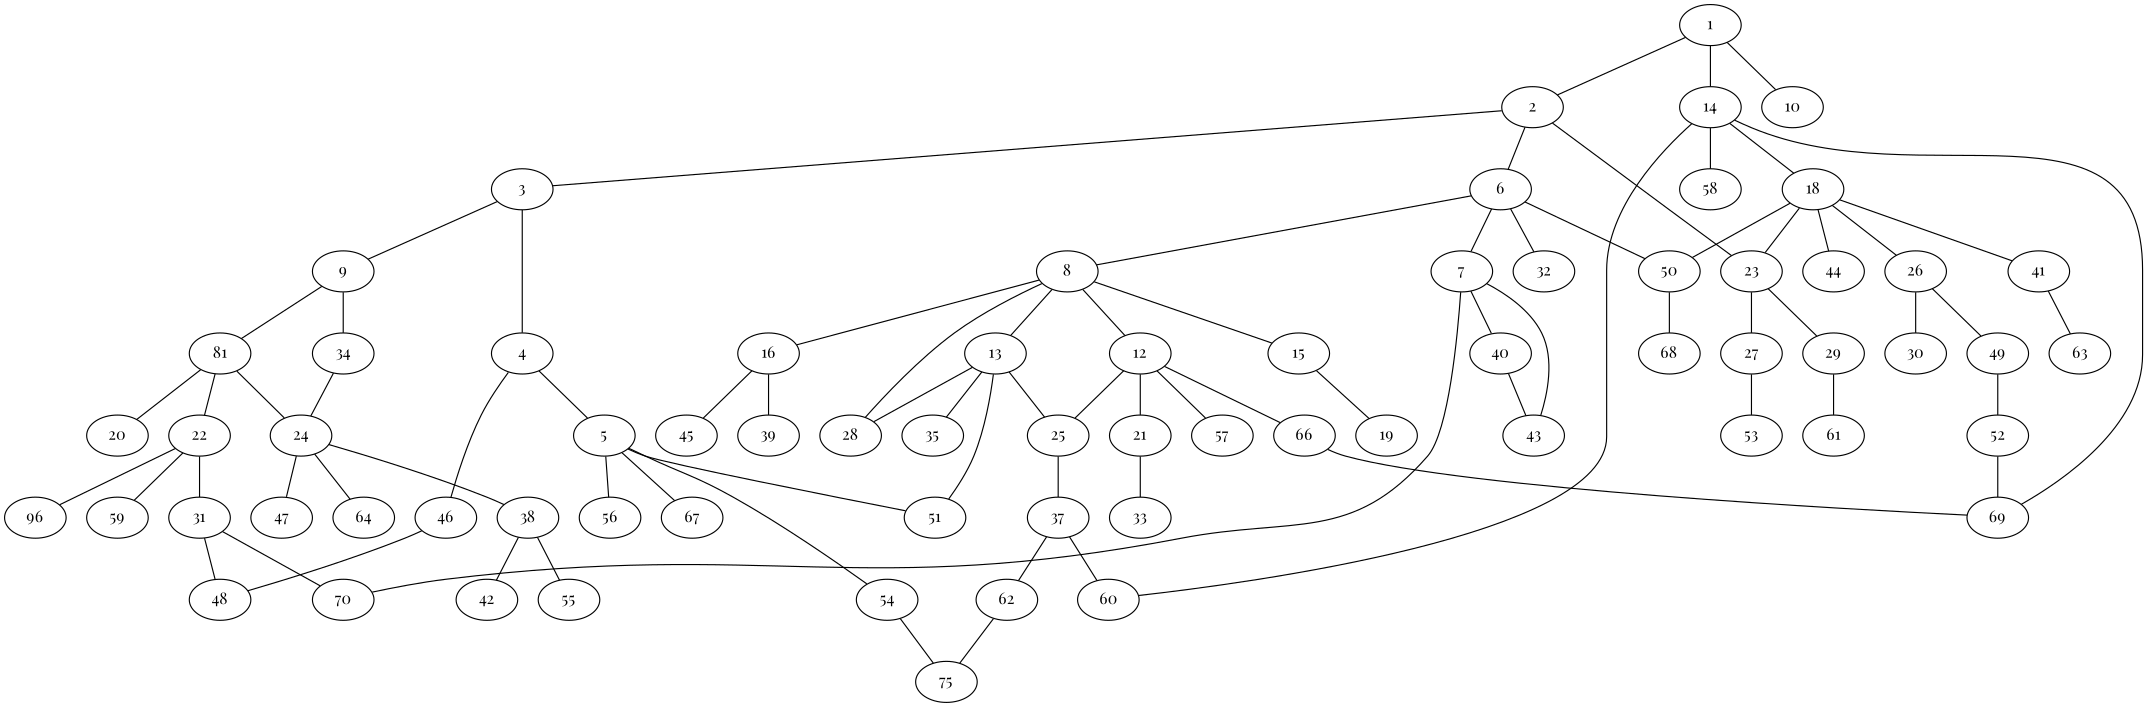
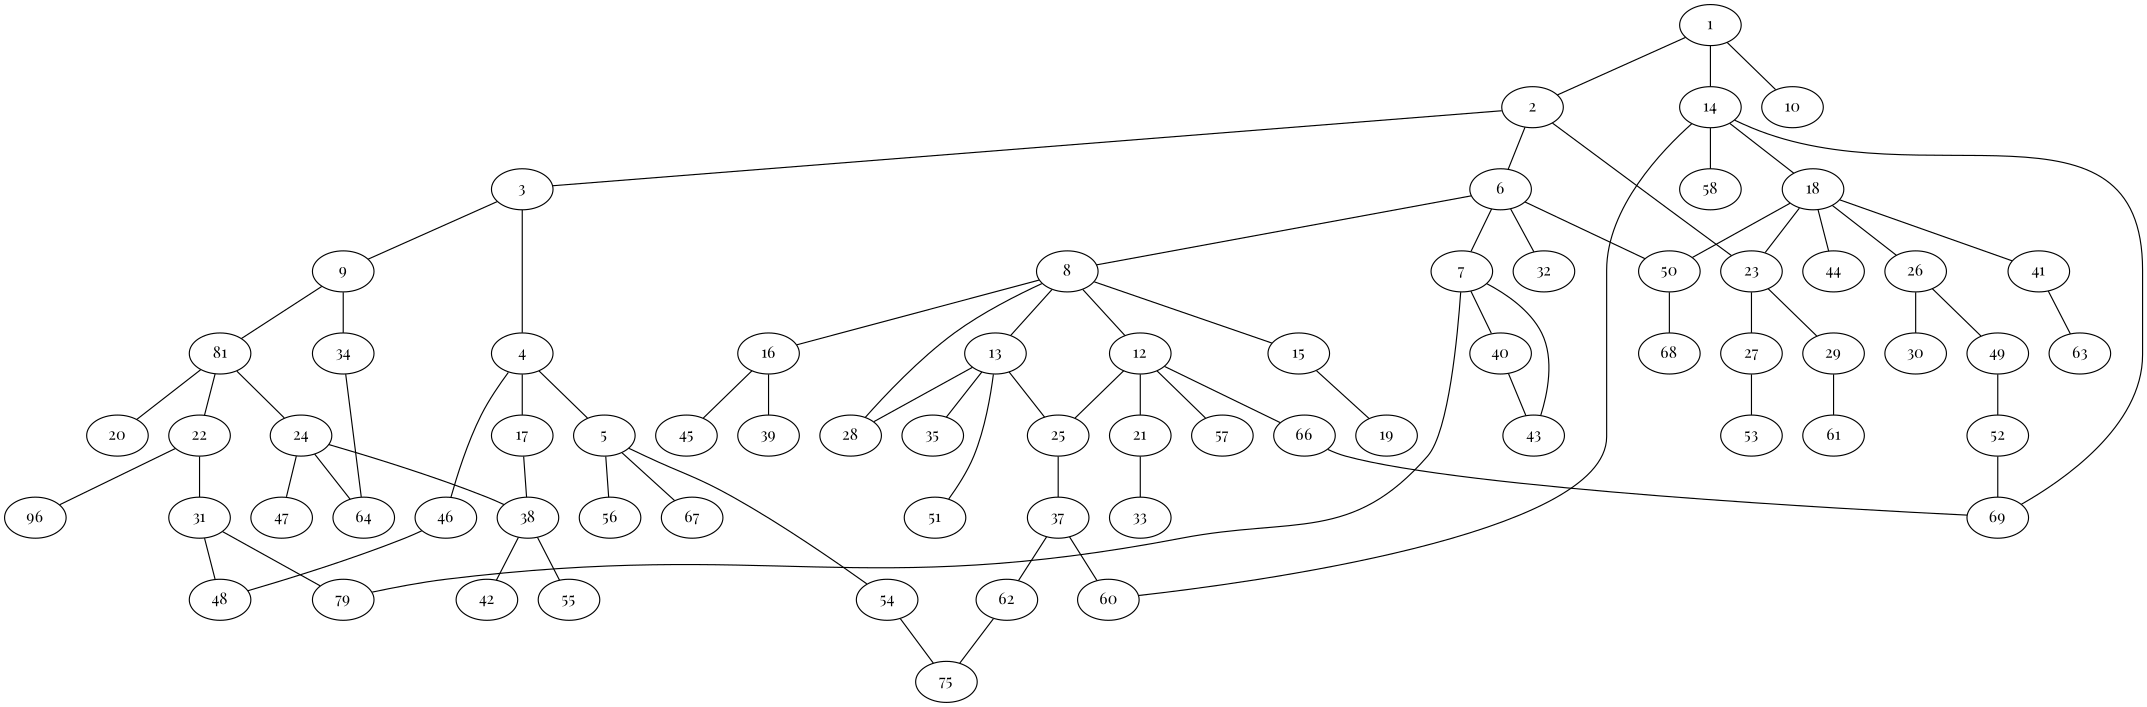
edge "34" -- "24": now "34" -- "64"
node "17": added
edge "5" -- "51": removed
node "59": removed
node "70": label "70" -> "79"
